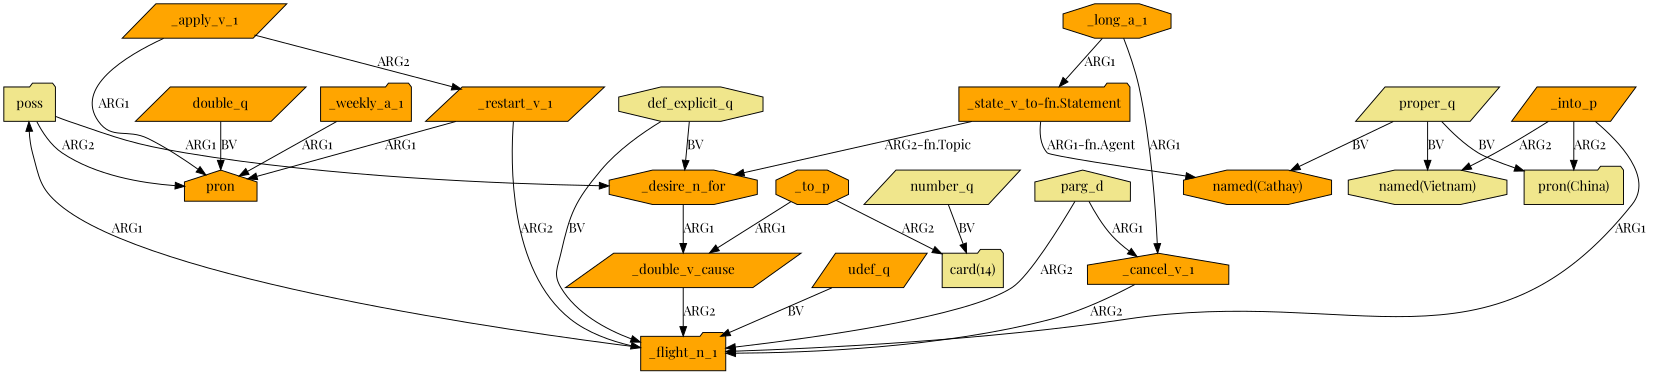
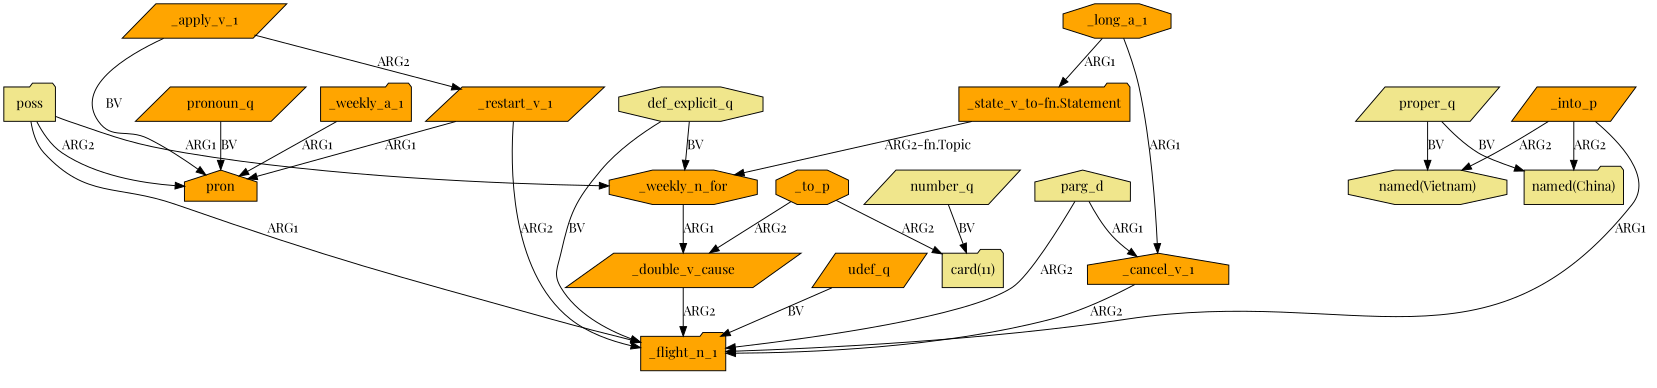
edge "_apply_v_1" -> "pron": label "ARG1" -> "BV"
node "double_q": label "double_q" -> "pronoun_q"
node "_desire_n_for": label "_desire_n_for" -> "_weekly_n_for"
node "named(Cathay)": removed
node "pron(China)": label "pron(China)" -> "named(China)"
edge "_to_p" -> "_double_v_cause": label "ARG1" -> "ARG2"
node "card(14)": label "card(14)" -> "card(11)"
edge "_flight_n_1" -> "poss": reversed
